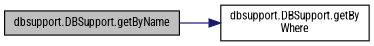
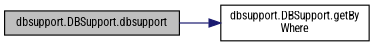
node "dbsupport.DBSupport.getByName": label "dbsupport.DBSupport.getByName" -> "dbsupport.DBSupport.dbsupport"
